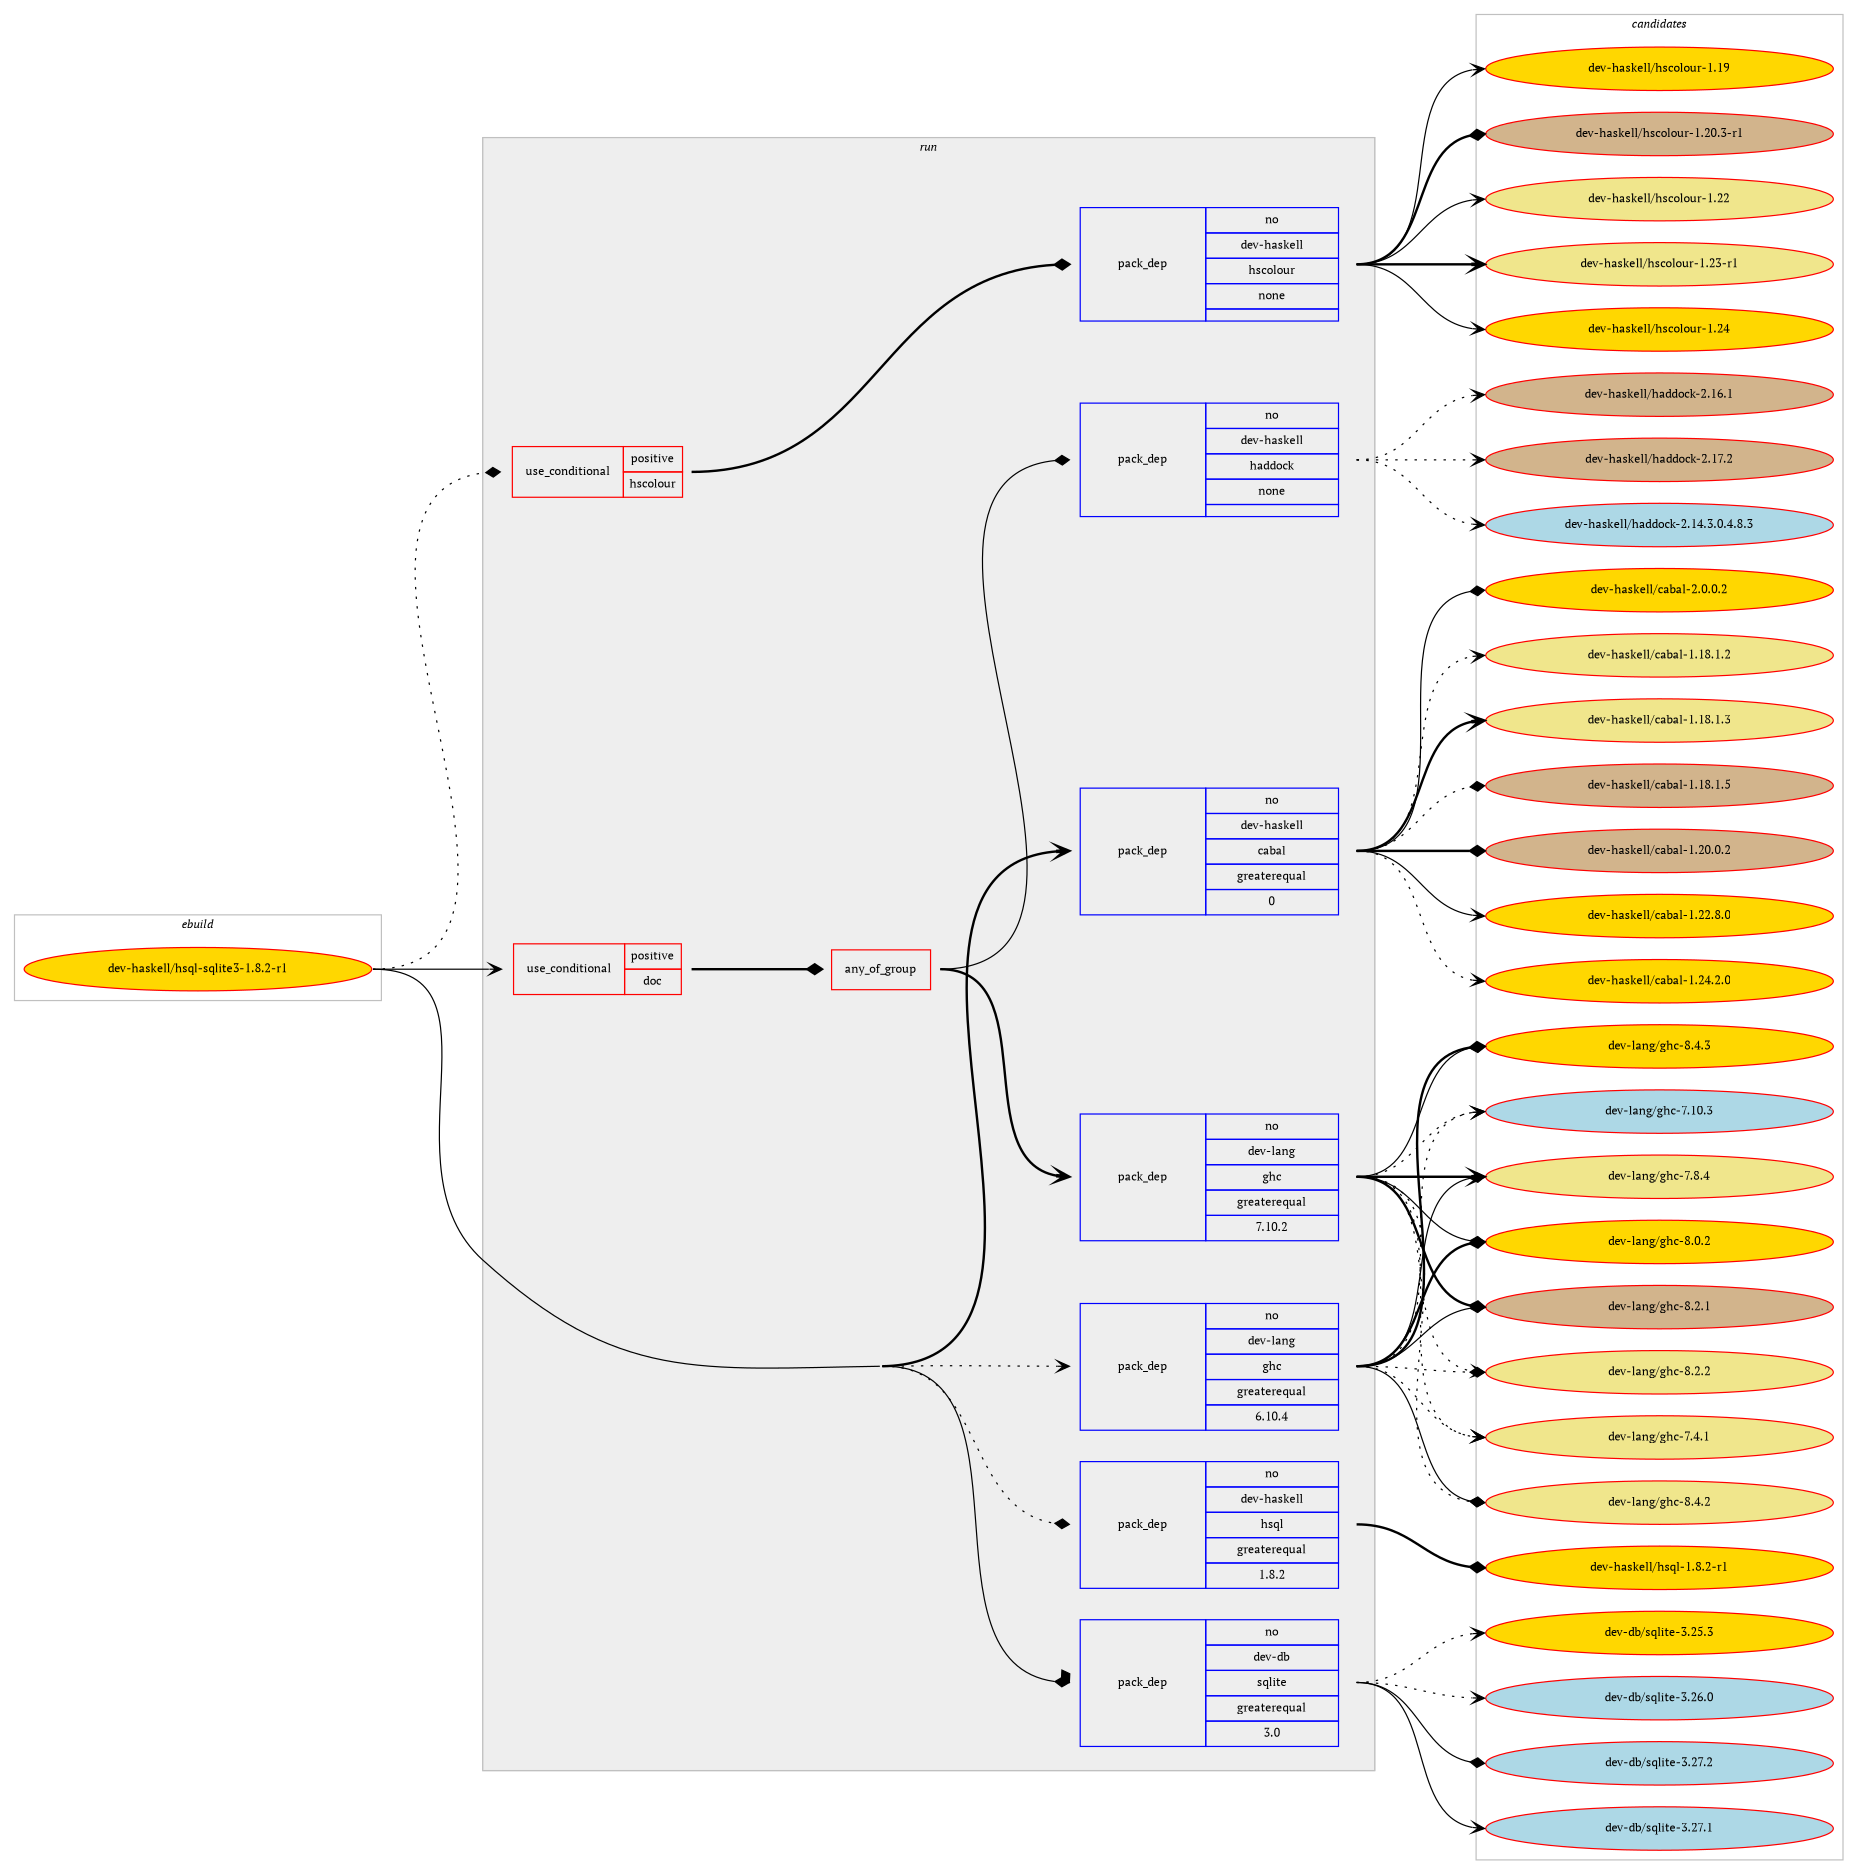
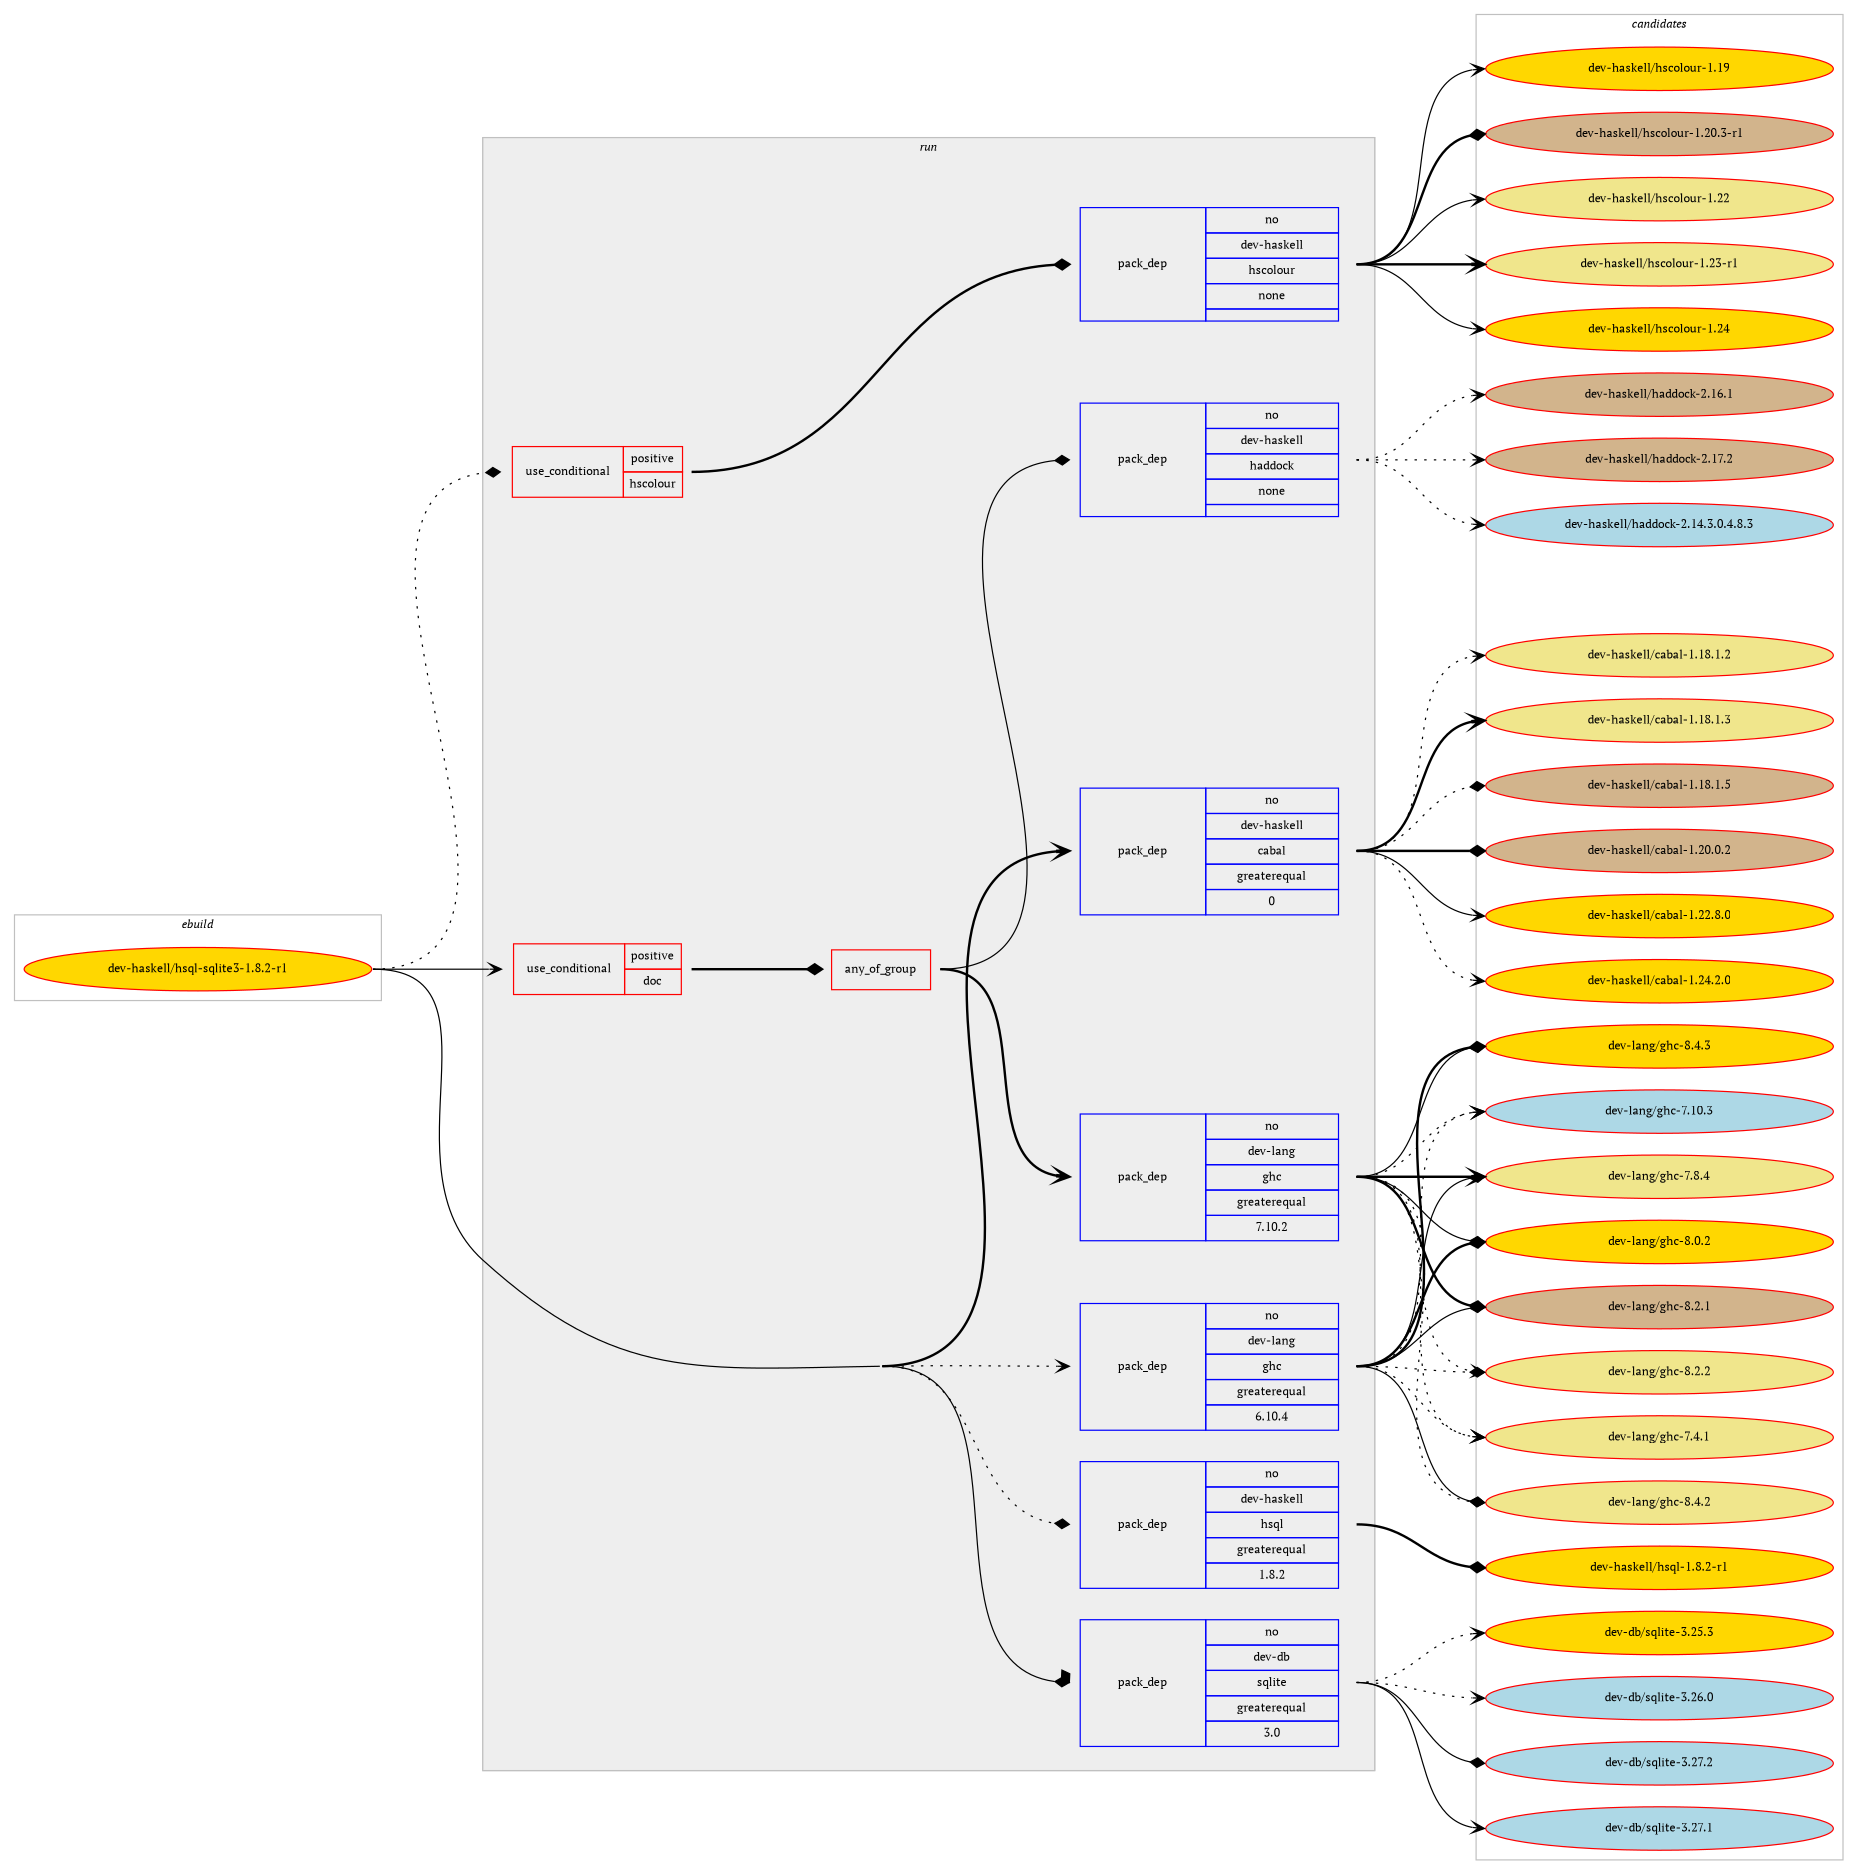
node "dev-haskell/cabal-2.0.0.2": removed
